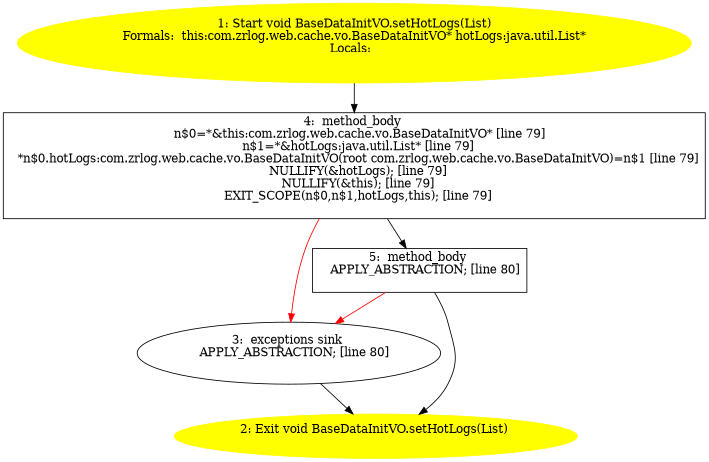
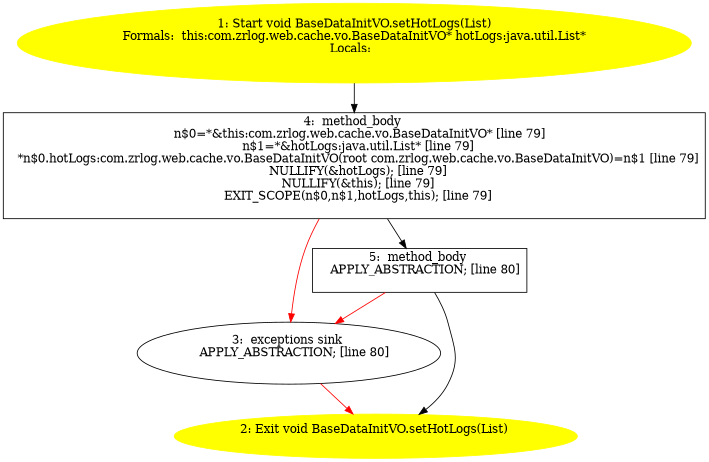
edge "3:  exceptions sink APPLY_ABSTRACTION; [line 80]" -> "2: Exit void BaseDataInitVO.setHotLogs(List)": color black -> red
